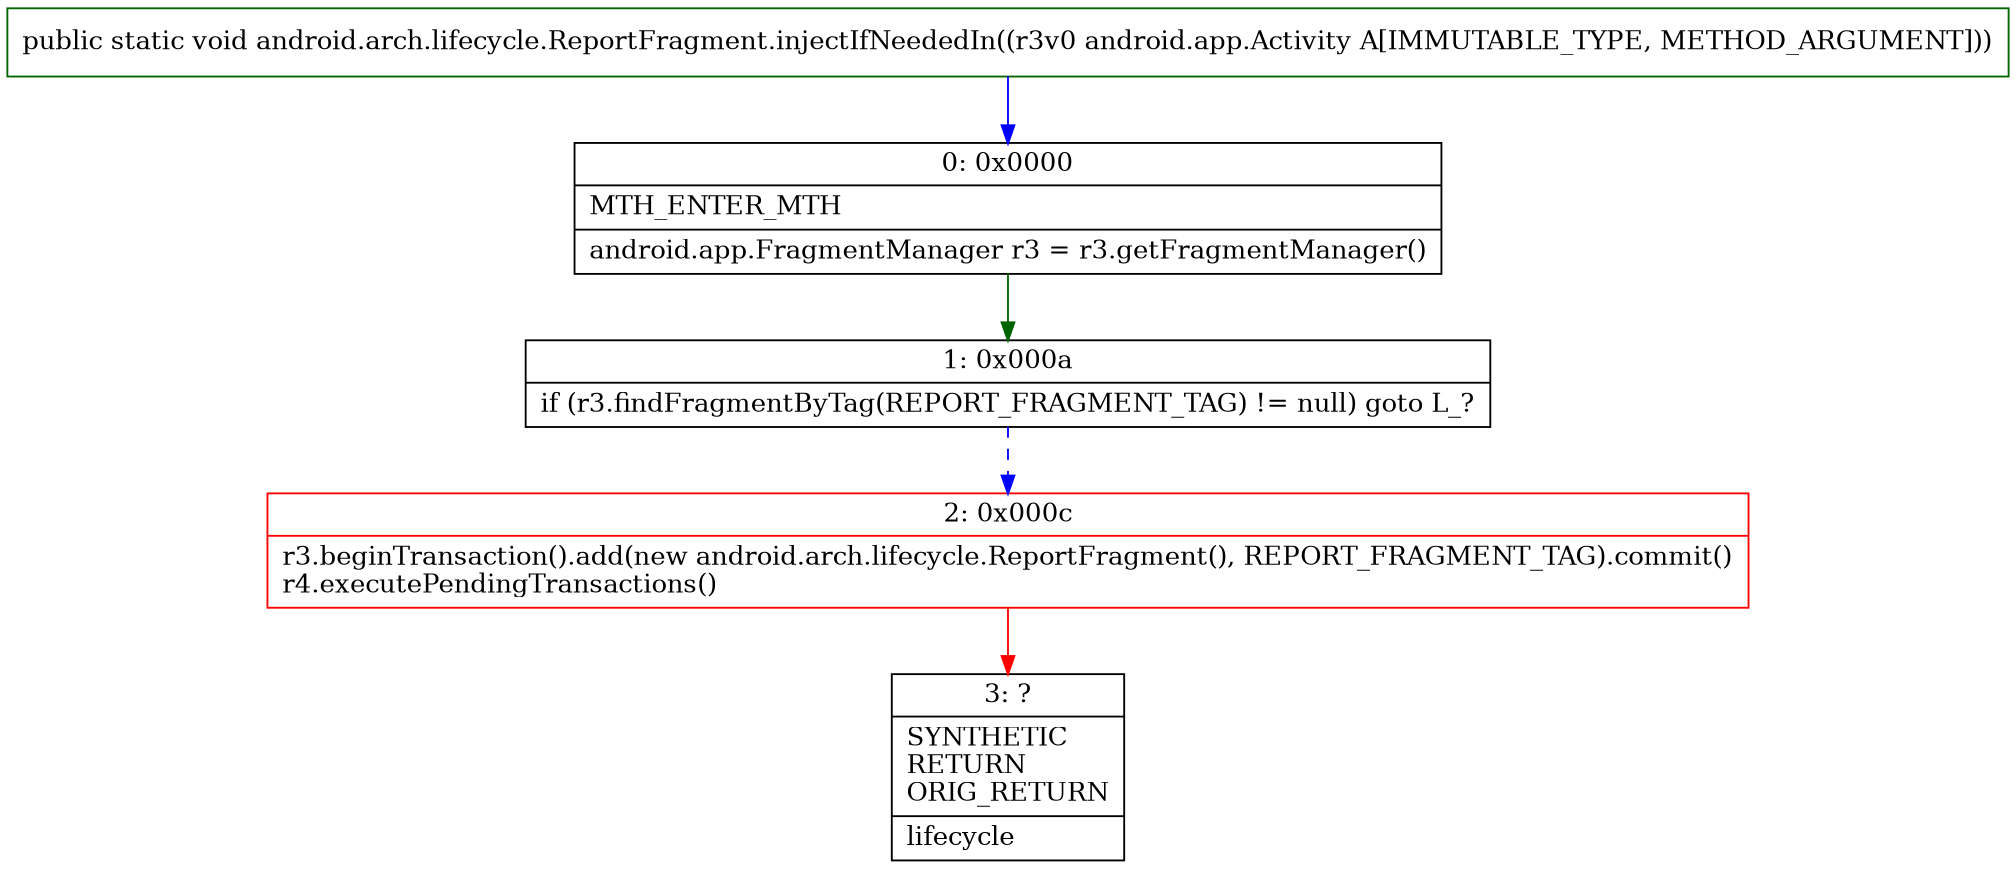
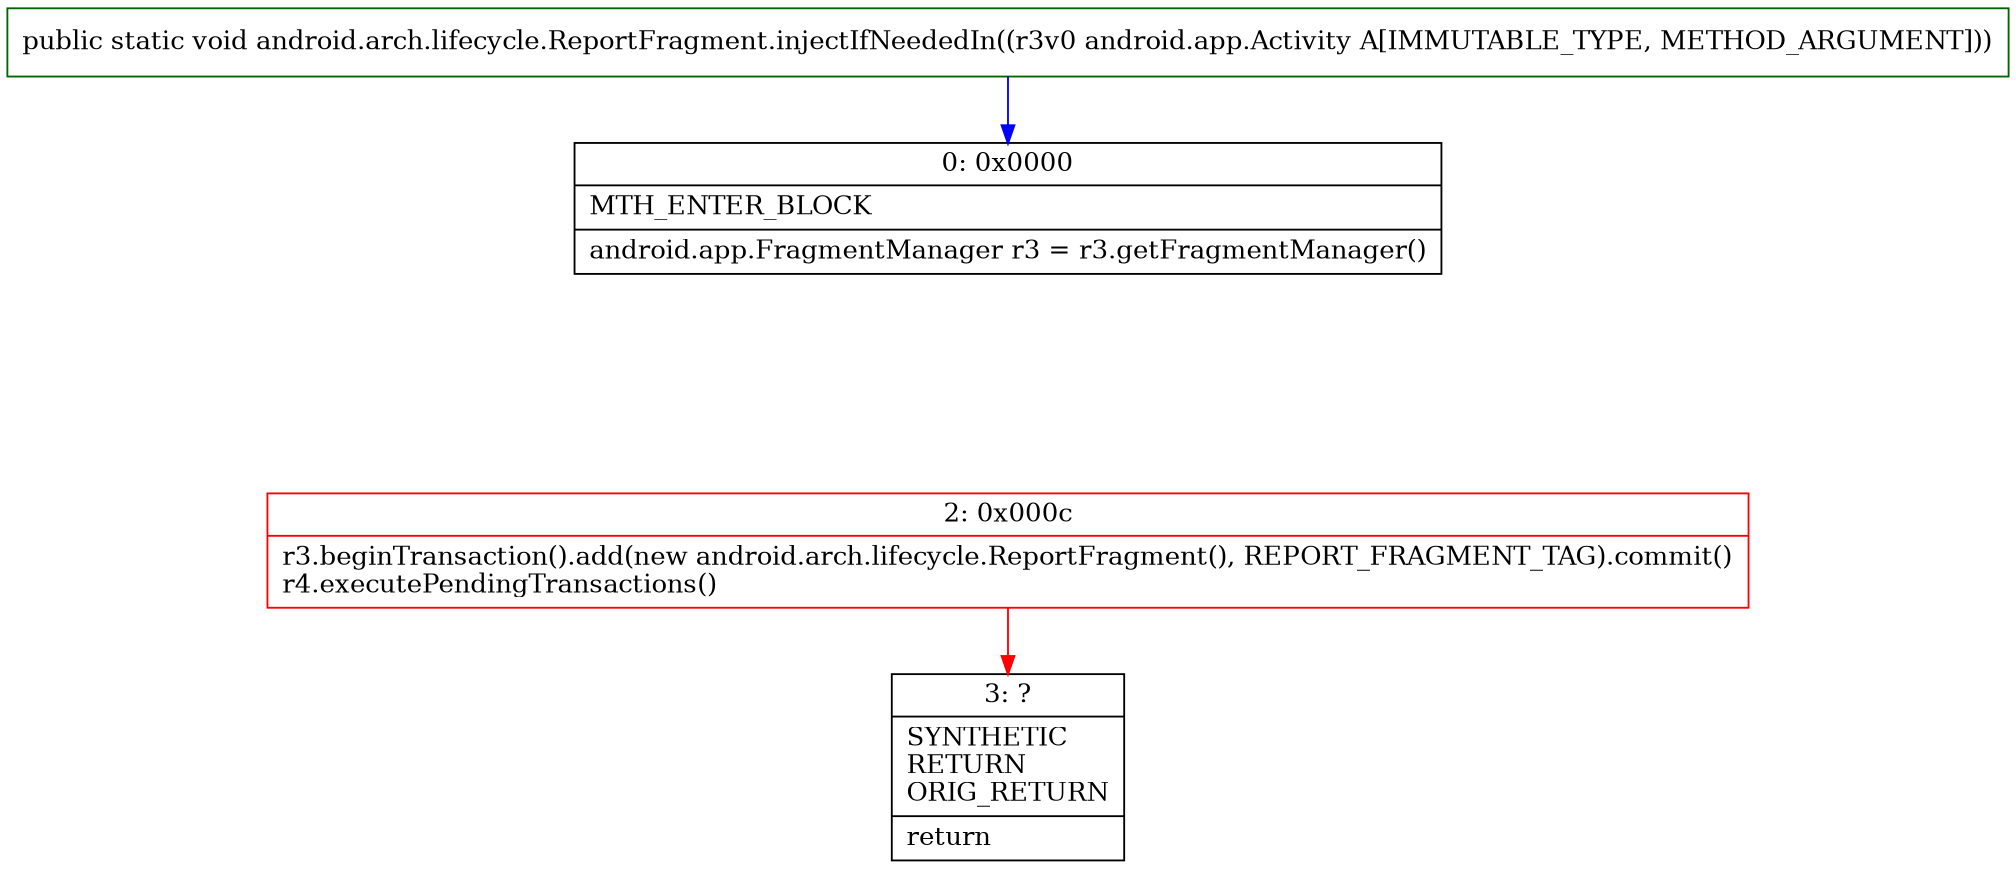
node "0: 0x0000": text "MTH_ENTER_MTH" -> "MTH_ENTER_BLOCK"
node "1: 0x000a": removed
node "3: ?": text "lifecycle" -> "return"
